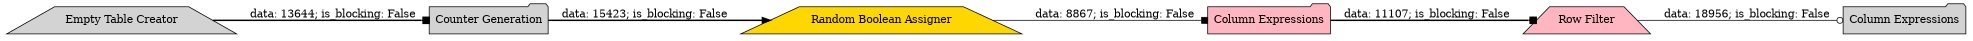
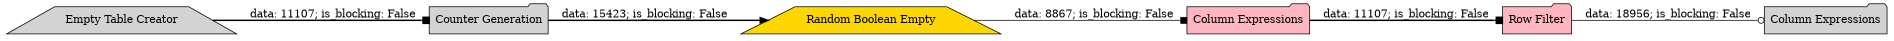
edge "Empty Table Creator" -> "Counter Generation": label "data: 13644; is_blocking: False" -> "data: 11107; is_blocking: False"
node "Random Boolean Assigner": label "Random Boolean Assigner" -> "Random Boolean Empty"
node "Row Filter": shape trapezium -> folder
